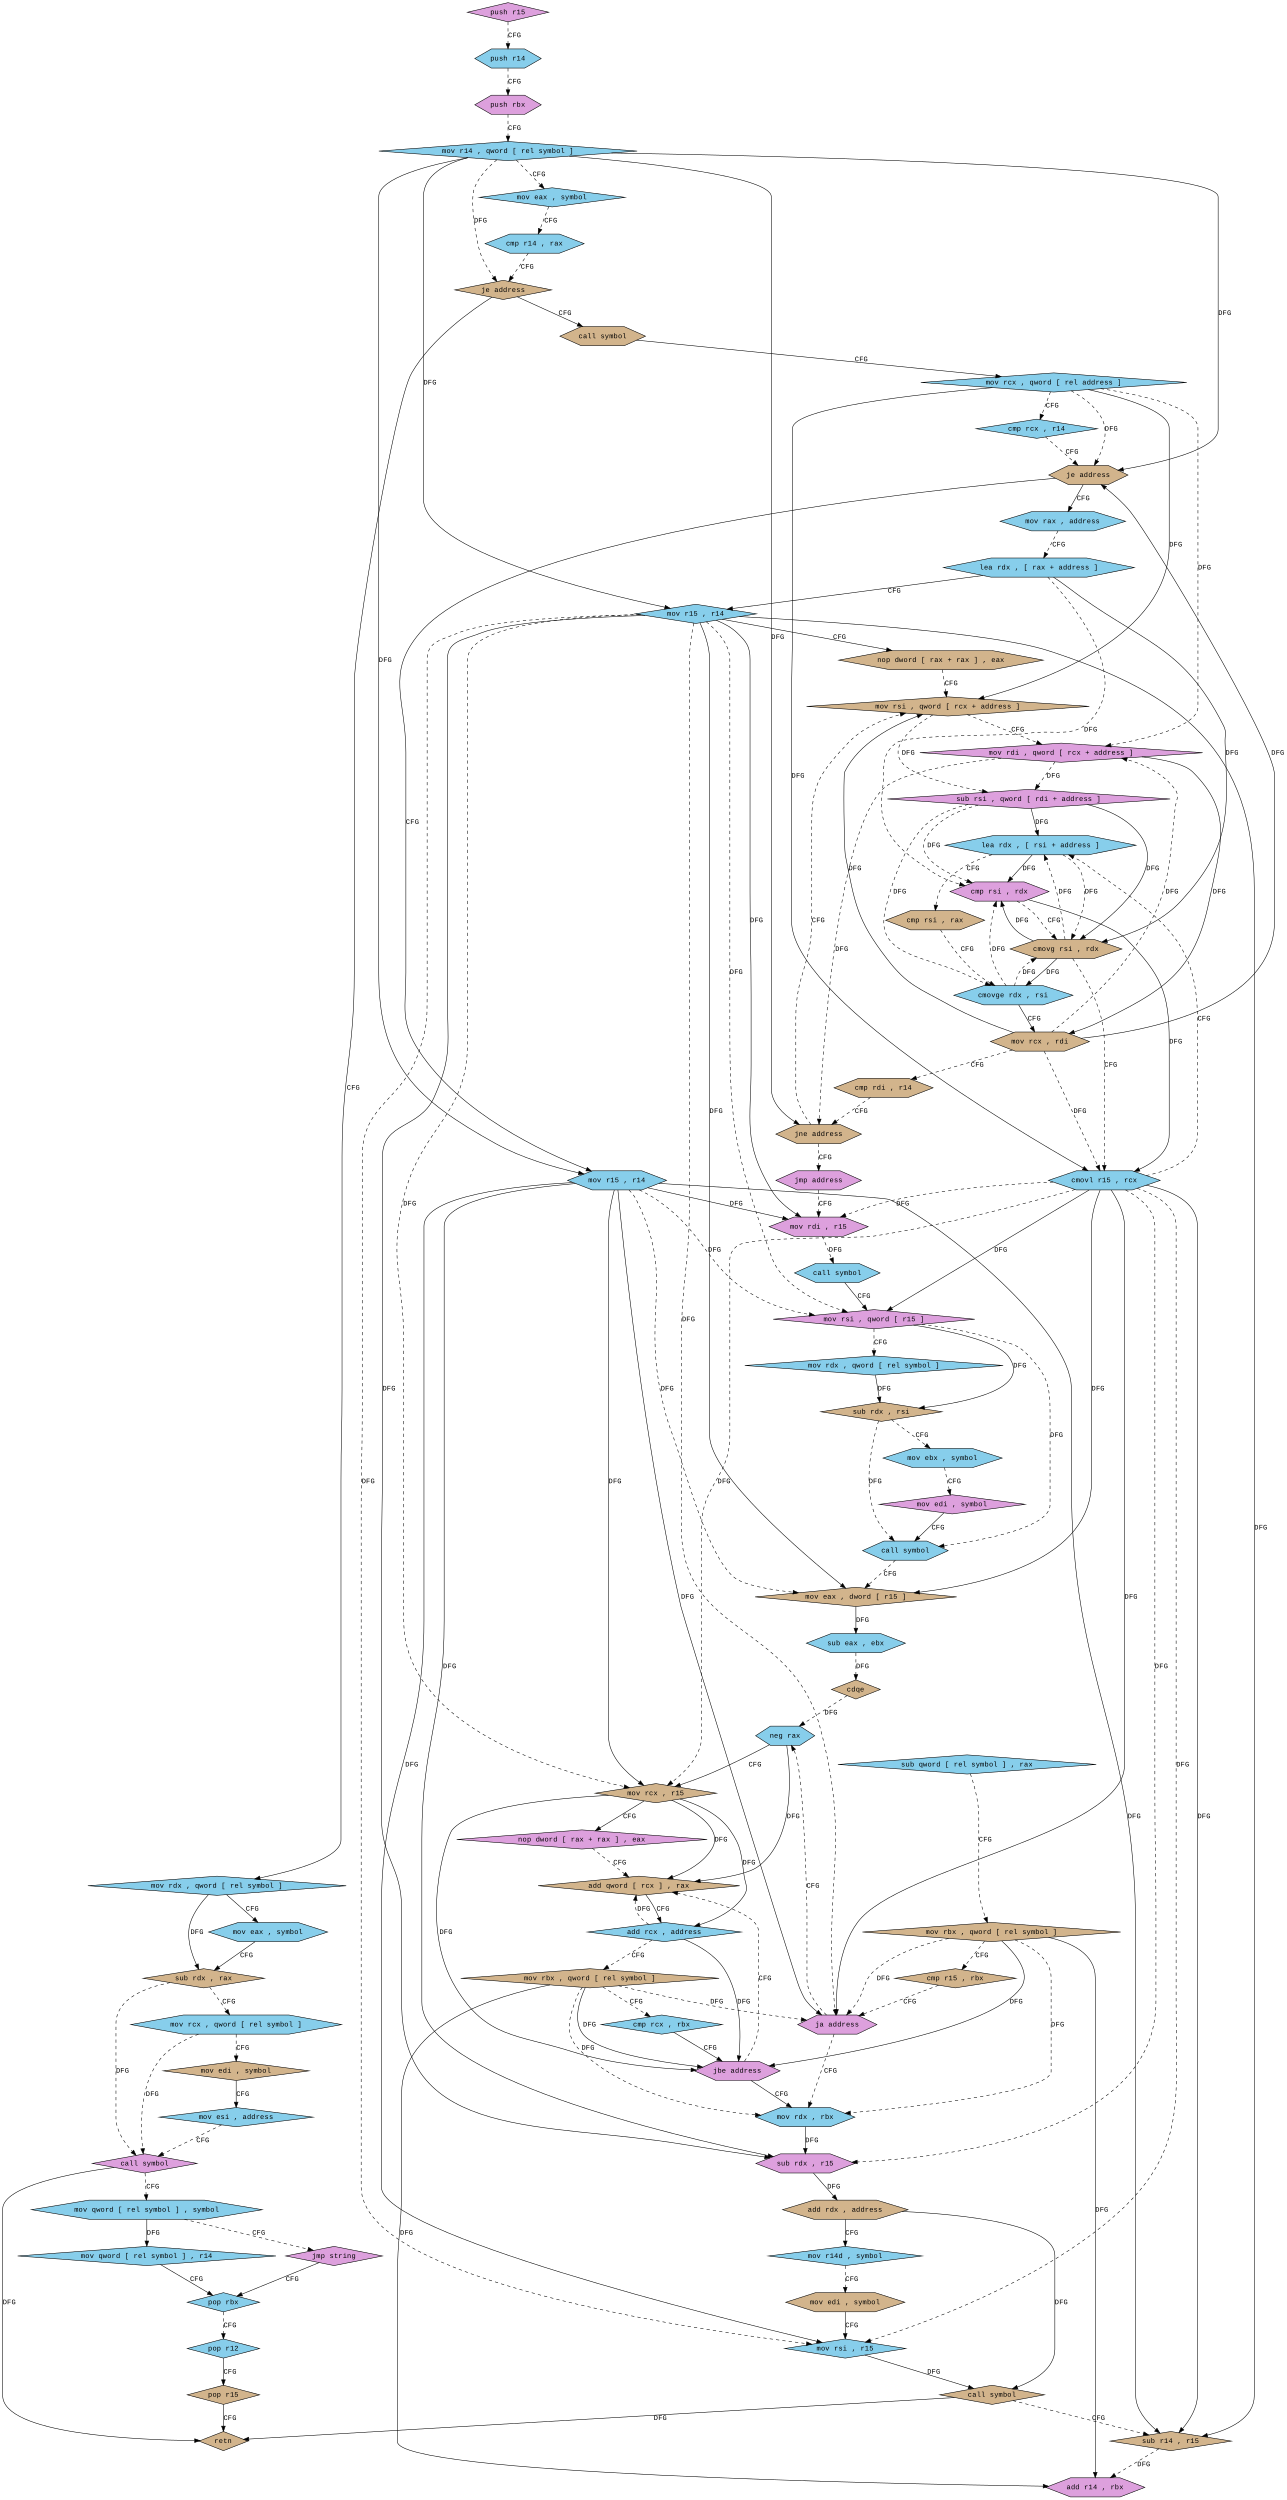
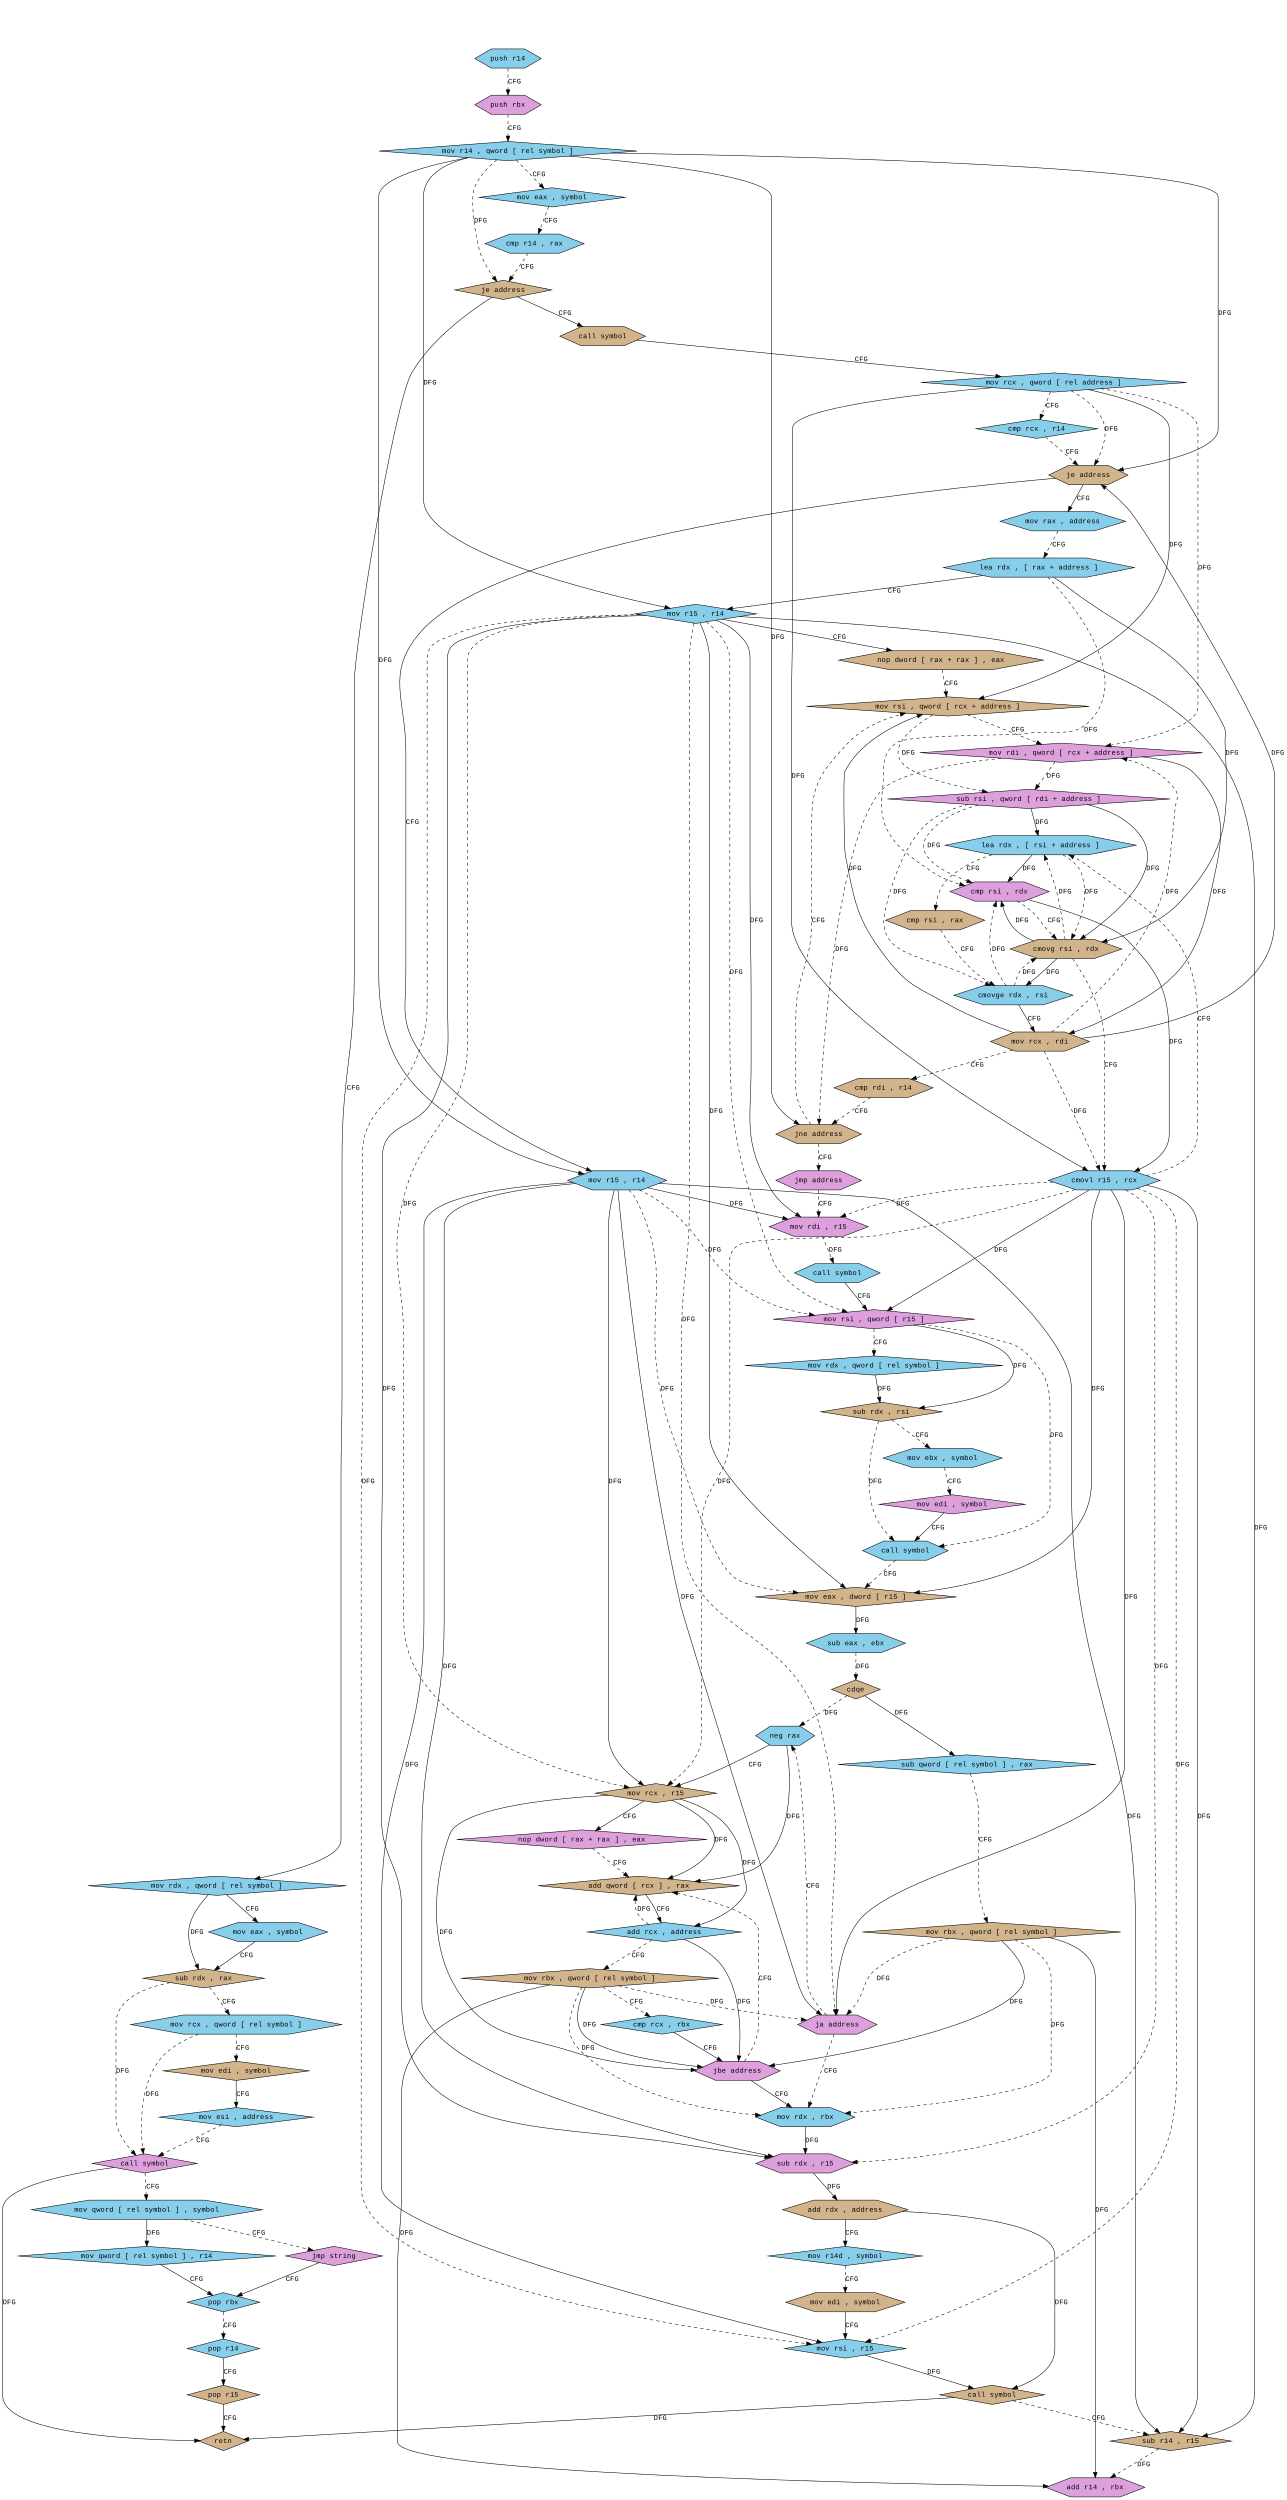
node "push r15": removed
edge "cdqe" -> "sub qword [ rel symbol ] , rax": added, label "DFG"
node "cmp r15 , rbx": removed
node "pop r12": label "pop r12" -> "pop r14"
